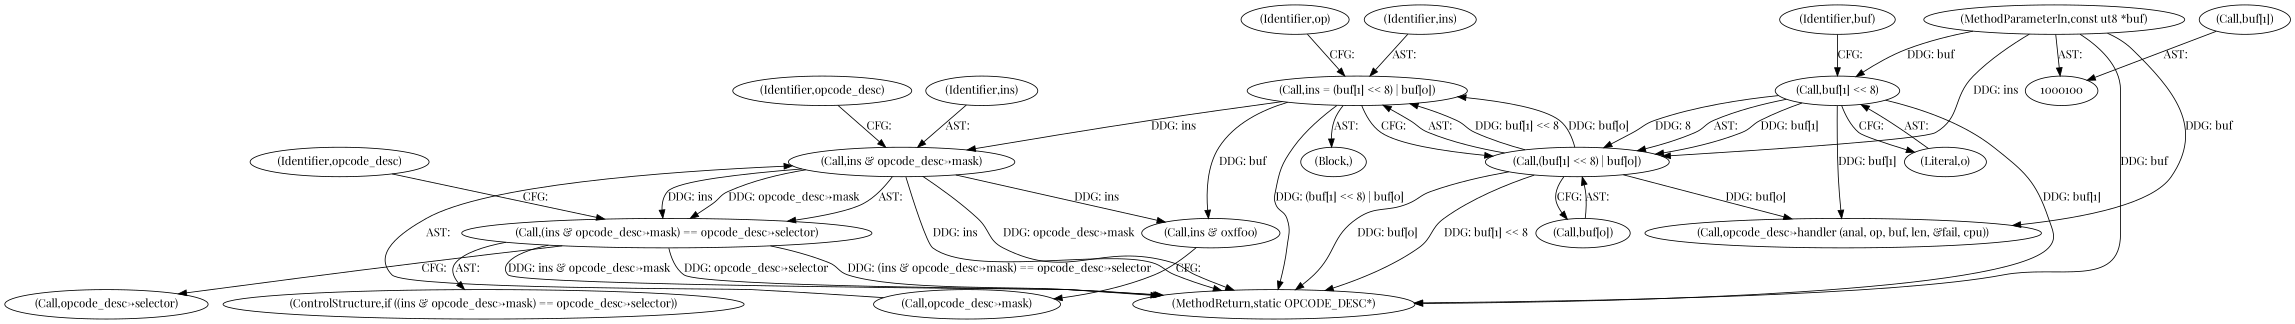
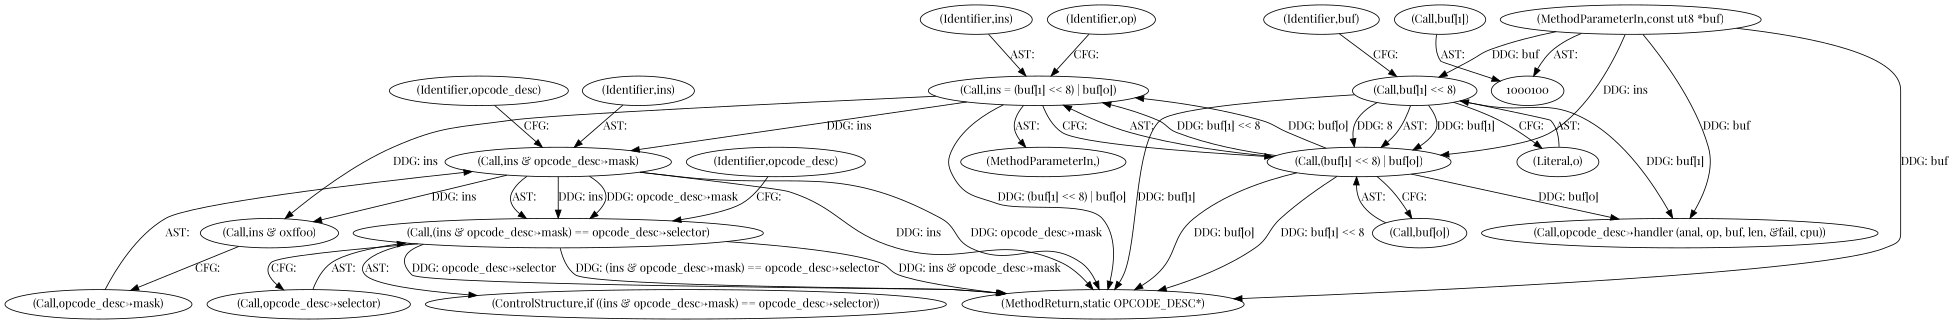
edge "(Call,ins = (buf[1] << 8) | buf[0])" -> "(Call,ins & 0xff00)": label "DDG: buf" -> "DDG: ins"
node "(Block,)": label "(Block,)" -> "(MethodParameterIn,)"
edge "(Call,opcode_desc->selector)" -> "(Call,(ins & opcode_desc->mask) == opcode_desc->selector)": added, label "AST:"
